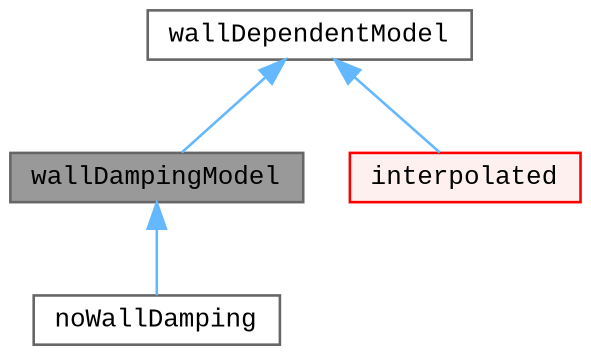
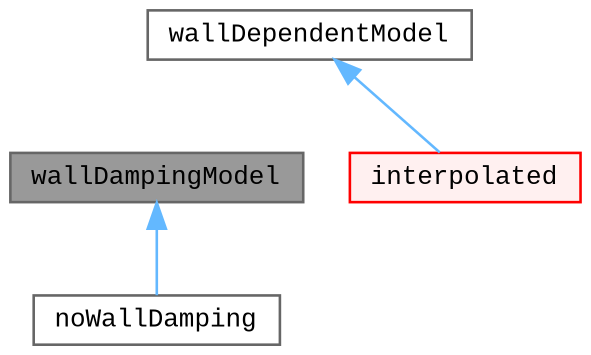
edge "wallDampingModel" -> "wallDependentModel": removed
